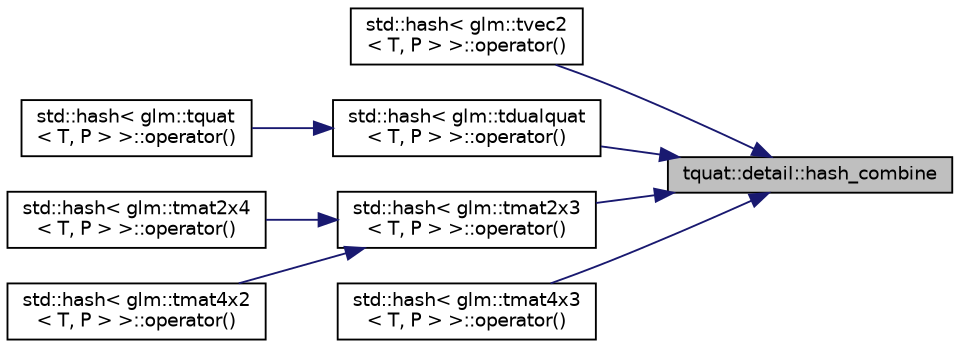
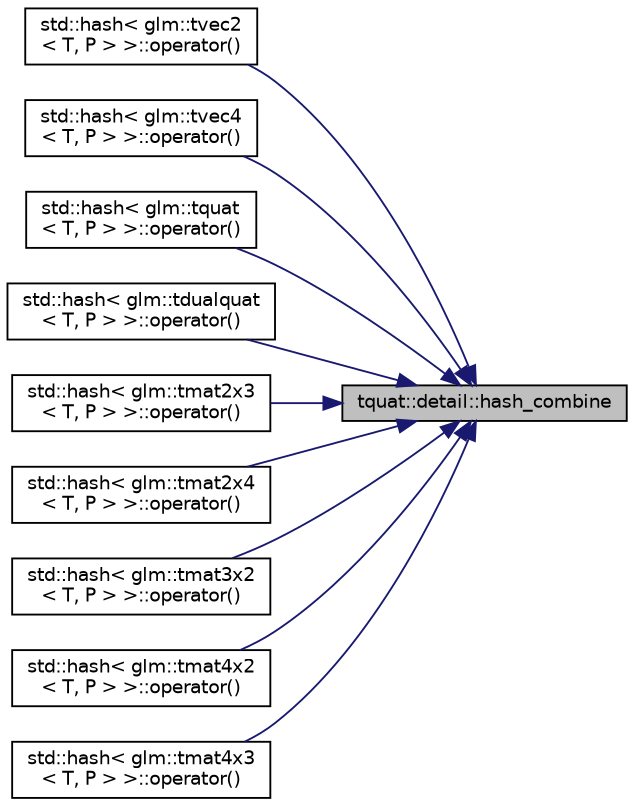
node "std::hash< glm::tvec4 < T, P > >::operator()": added
edge "std::hash< glm::tquat < T, P > >::operator()" -> "std::hash< glm::tdualquat < T, P > >::operator()": now "std::hash< glm::tquat < T, P > >::operator()" -> "tquat::detail::hash_combine"
edge "std::hash< glm::tmat2x4 < T, P > >::operator()" -> "std::hash< glm::tmat2x3 < T, P > >::operator()": now "std::hash< glm::tmat2x4 < T, P > >::operator()" -> "tquat::detail::hash_combine"
edge "std::hash< glm::tmat4x2 < T, P > >::operator()" -> "std::hash< glm::tmat2x3 < T, P > >::operator()": now "std::hash< glm::tmat4x2 < T, P > >::operator()" -> "tquat::detail::hash_combine"
node "std::hash< glm::tmat3x2 < T, P > >::operator()": added
